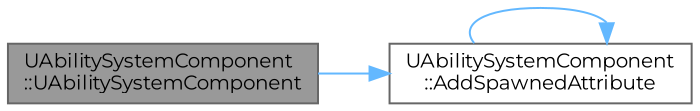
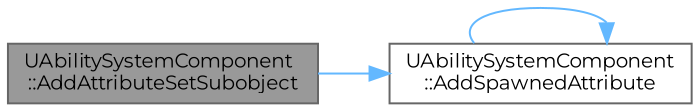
node "UAbilitySystemComponent ::UAbilitySystemComponent": label "UAbilitySystemComponent ::UAbilitySystemComponent" -> "UAbilitySystemComponent ::AddAttributeSetSubobject"
